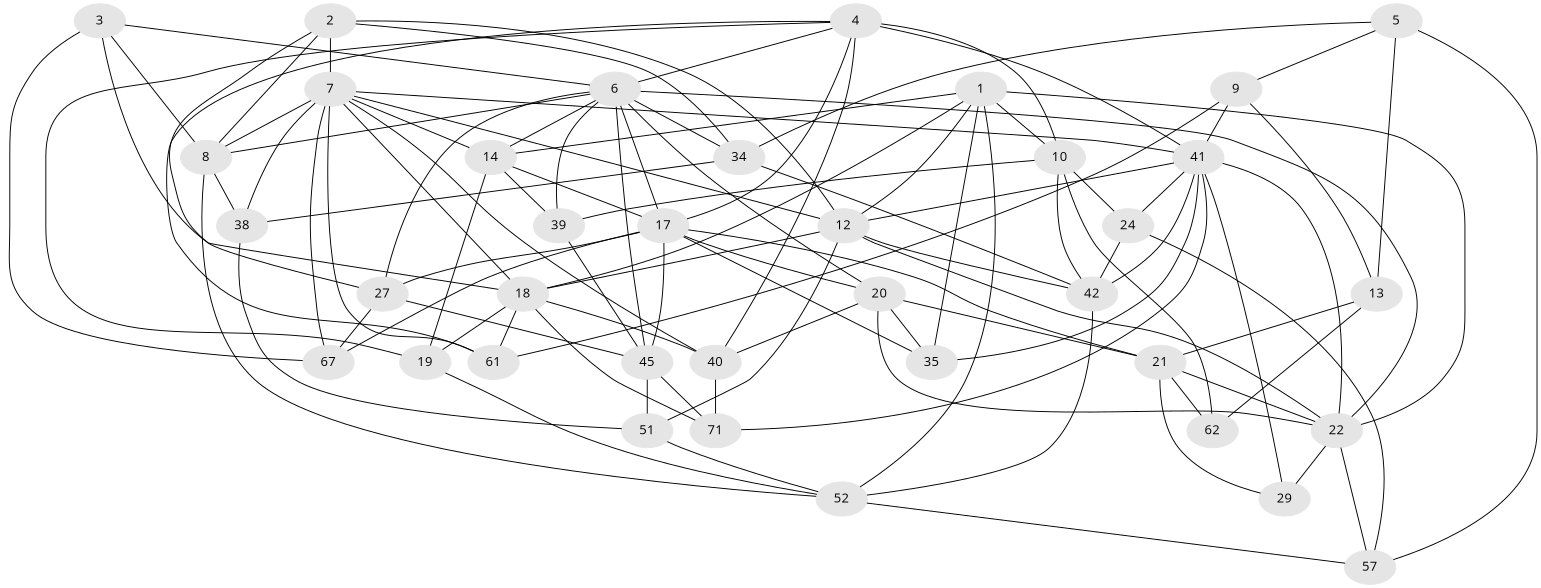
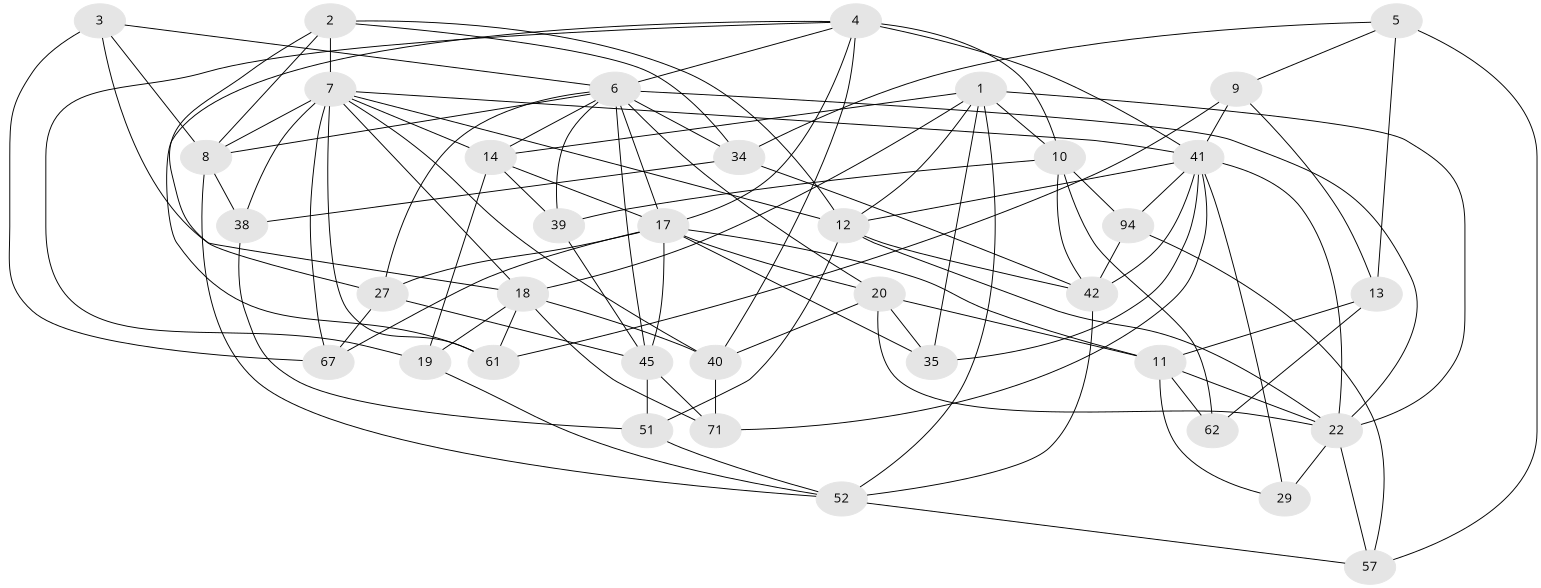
node "24": label "24" -> "94"
edge "12" -- "18": removed
node "21": label "21" -> "11"
